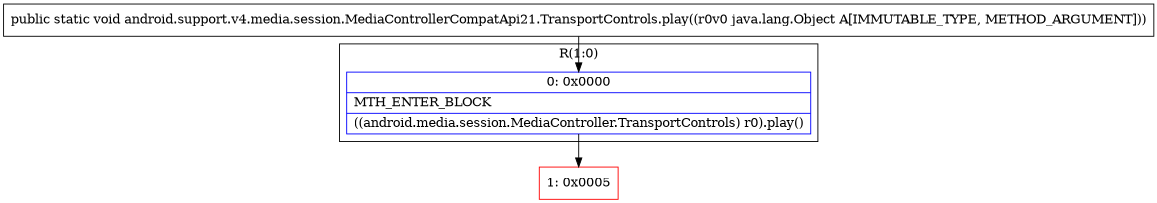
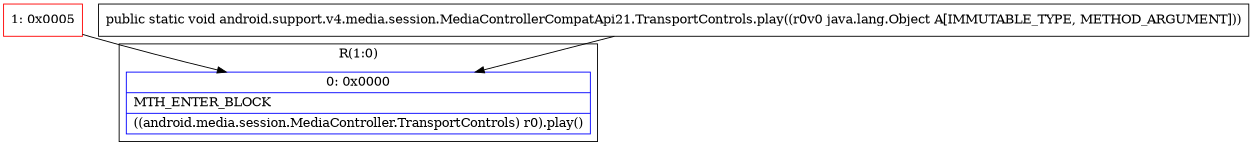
edge "0: 0x0000" -> "1: 0x0005": reversed
